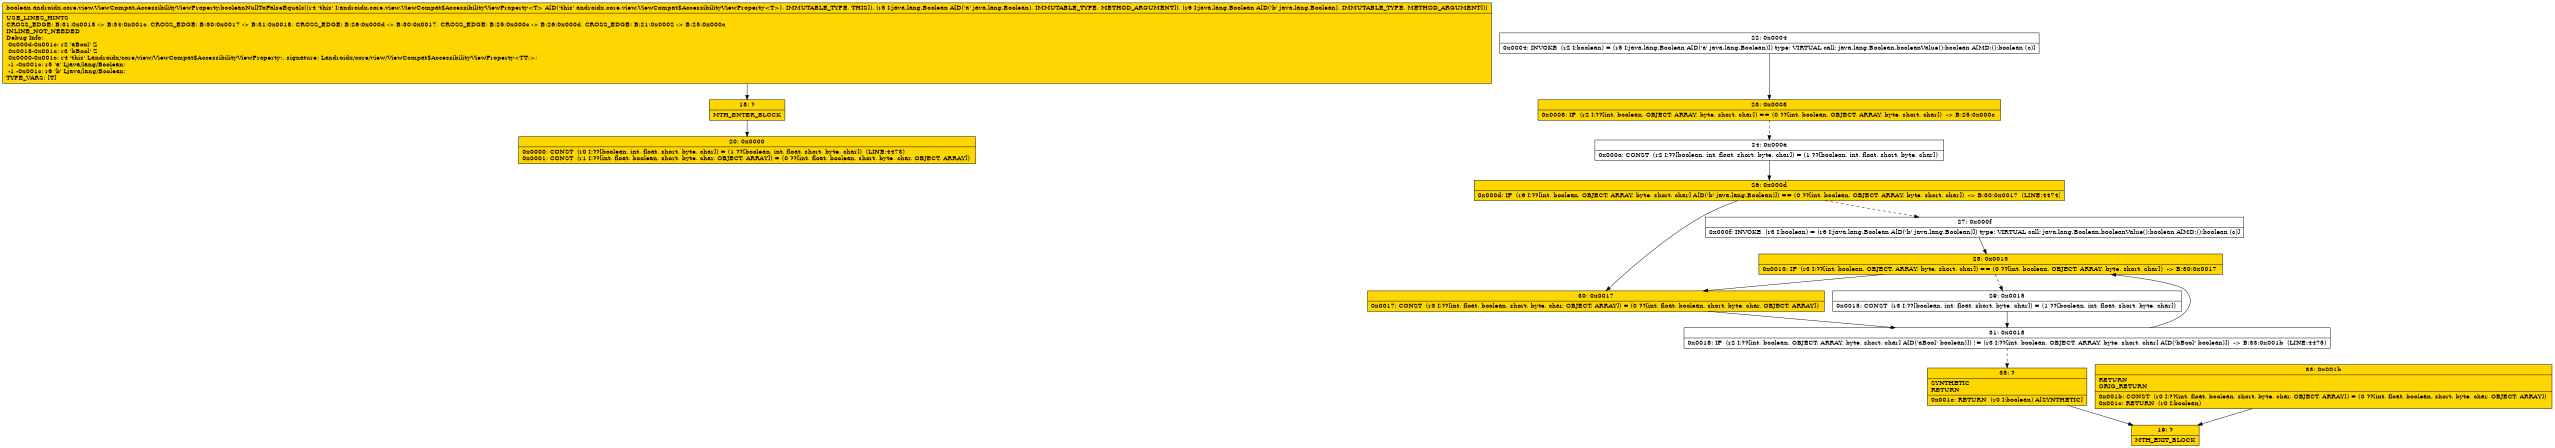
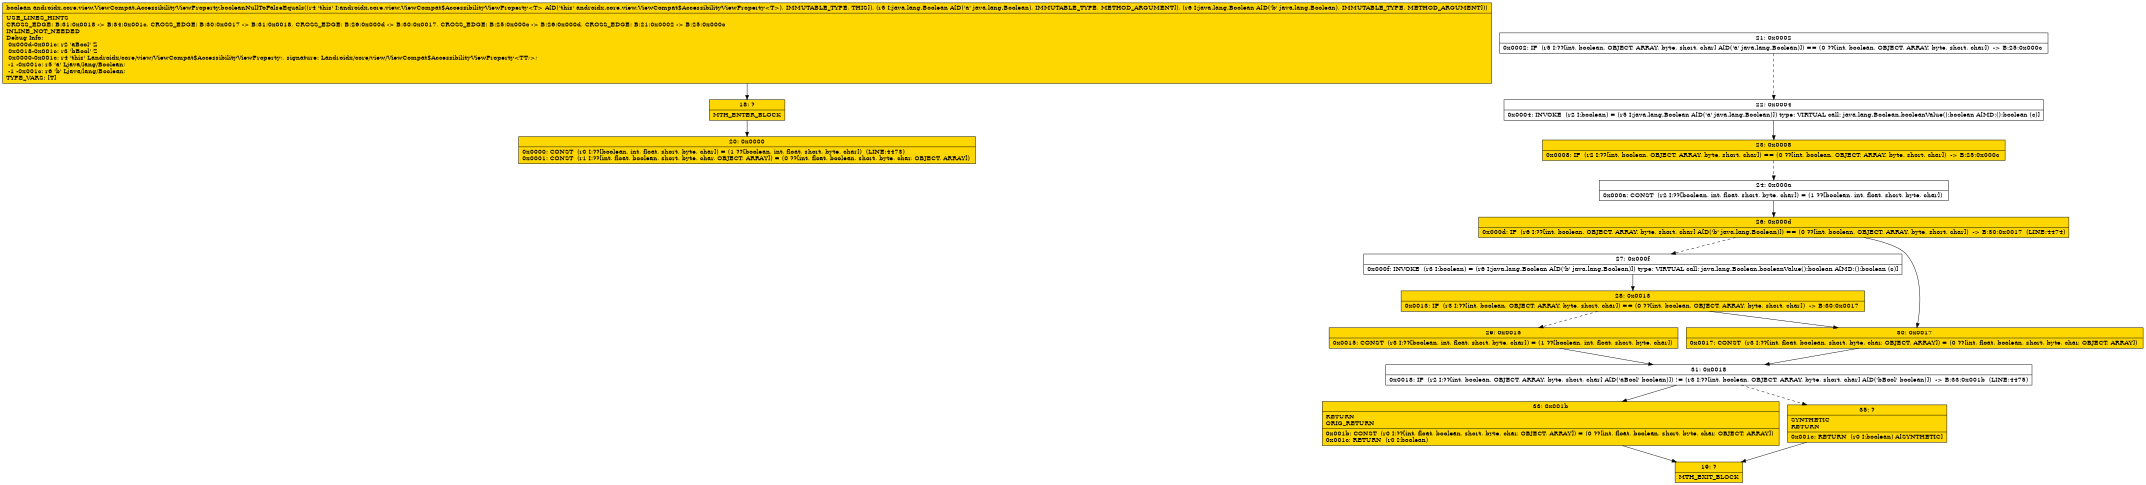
node "21: 0x0002": added
edge "31: 0x0018" -> "28: 0x0013": now "31: 0x0018" -> "33: 0x001b"
node "29: 0x0015": fillcolor white -> gold
